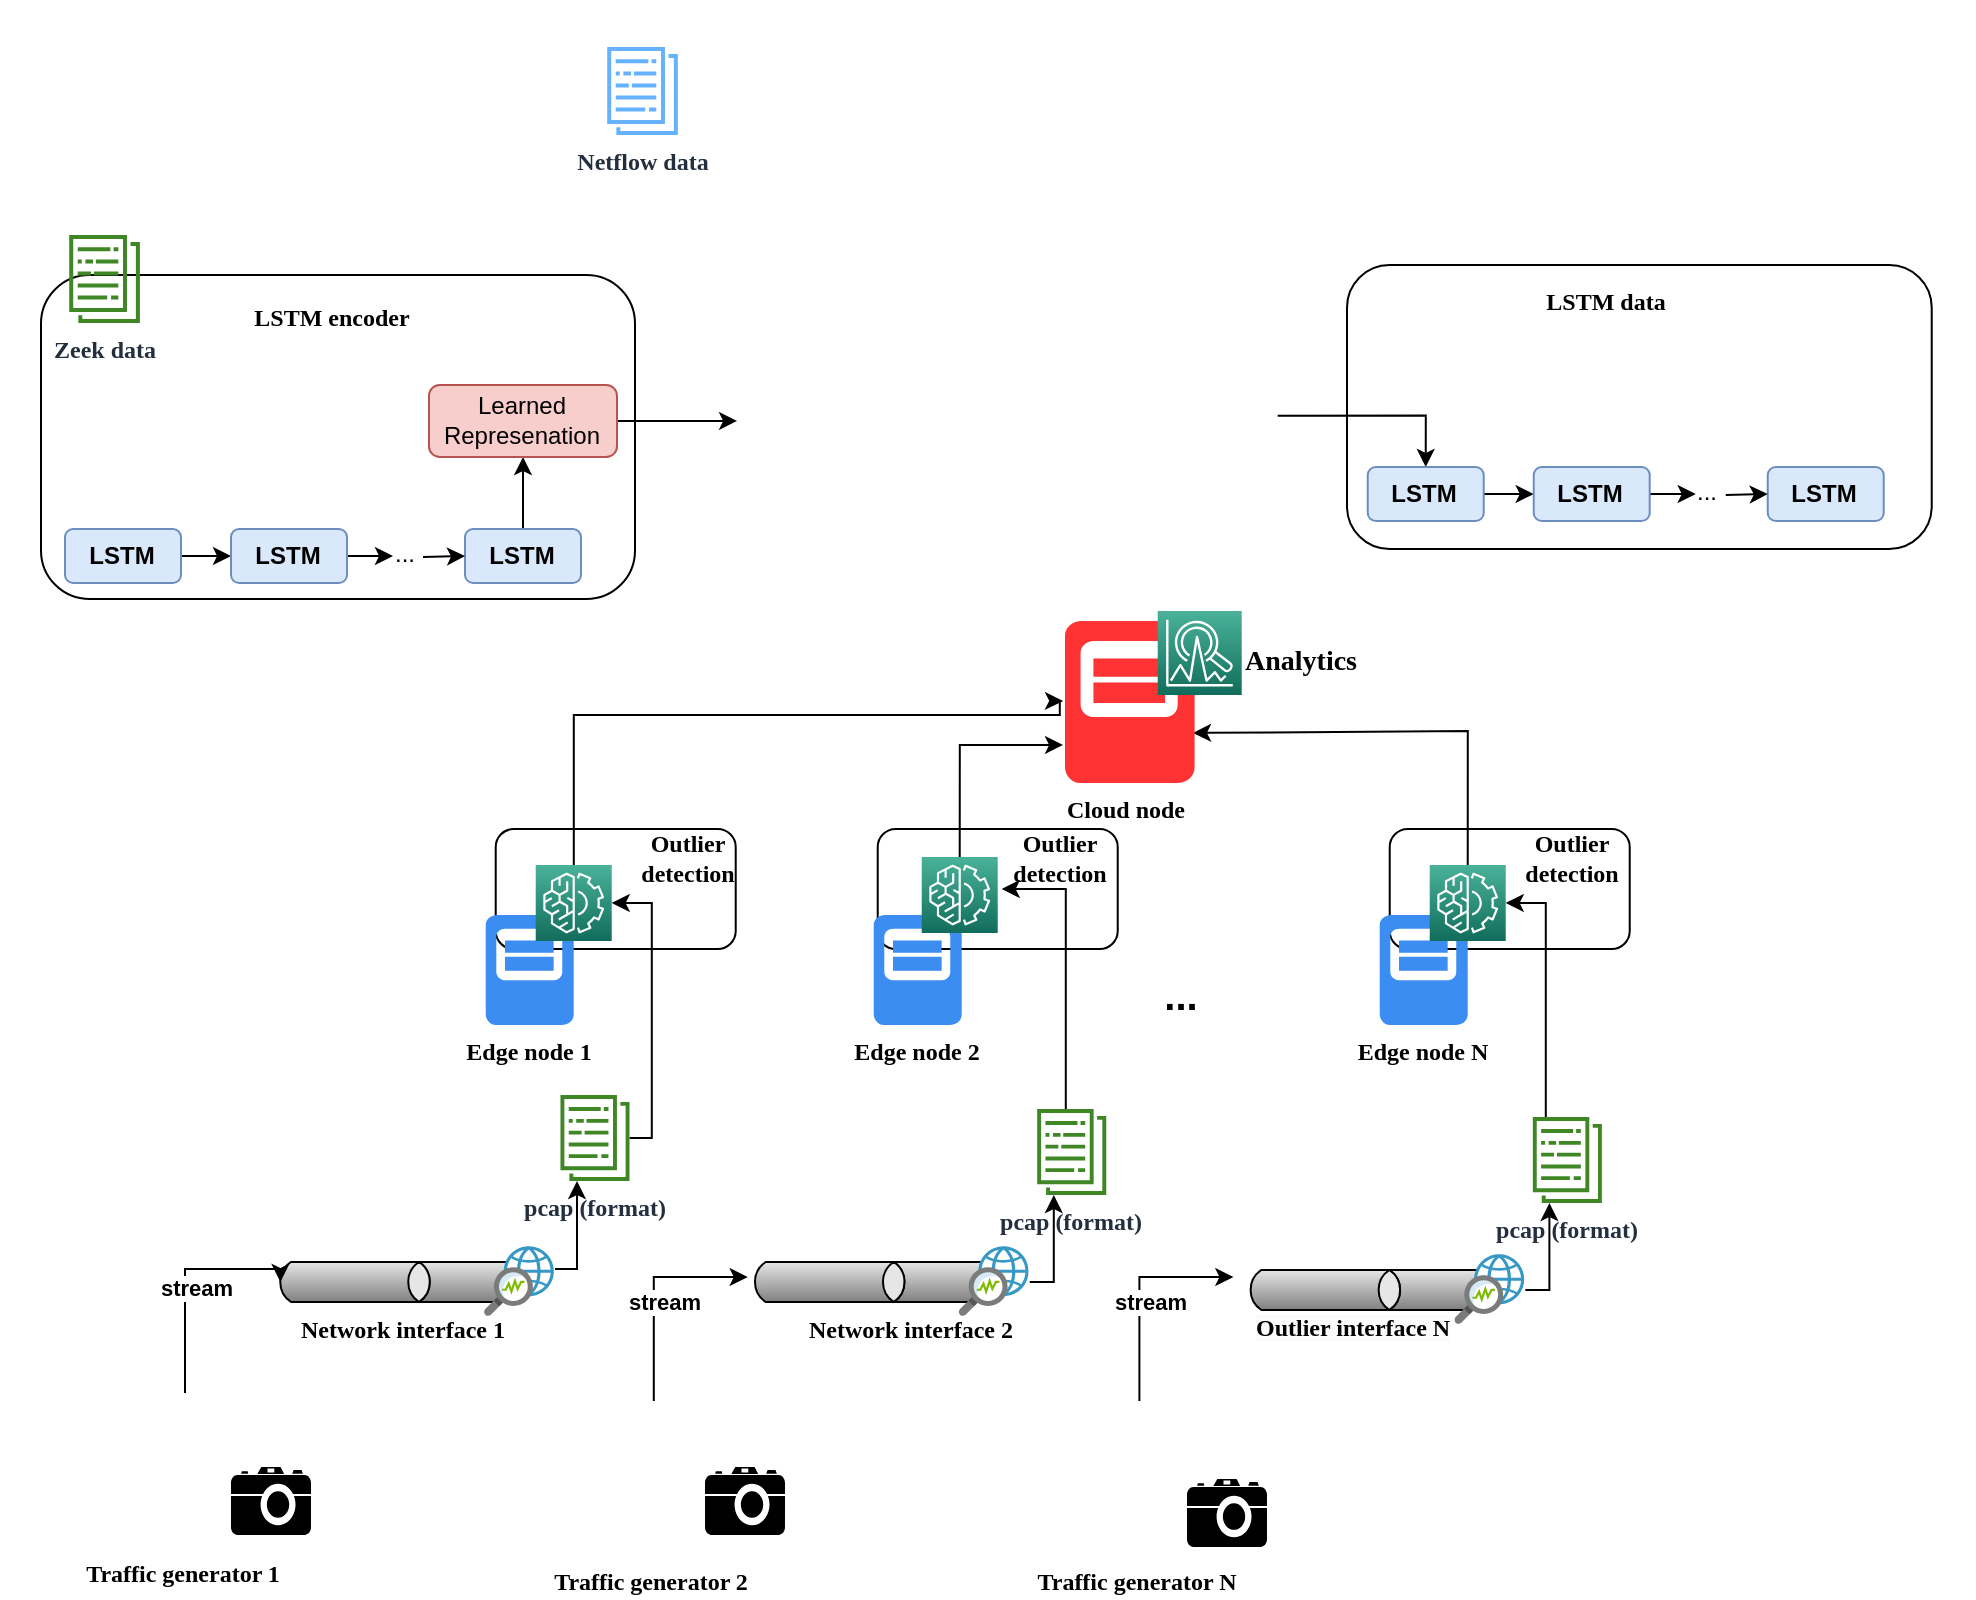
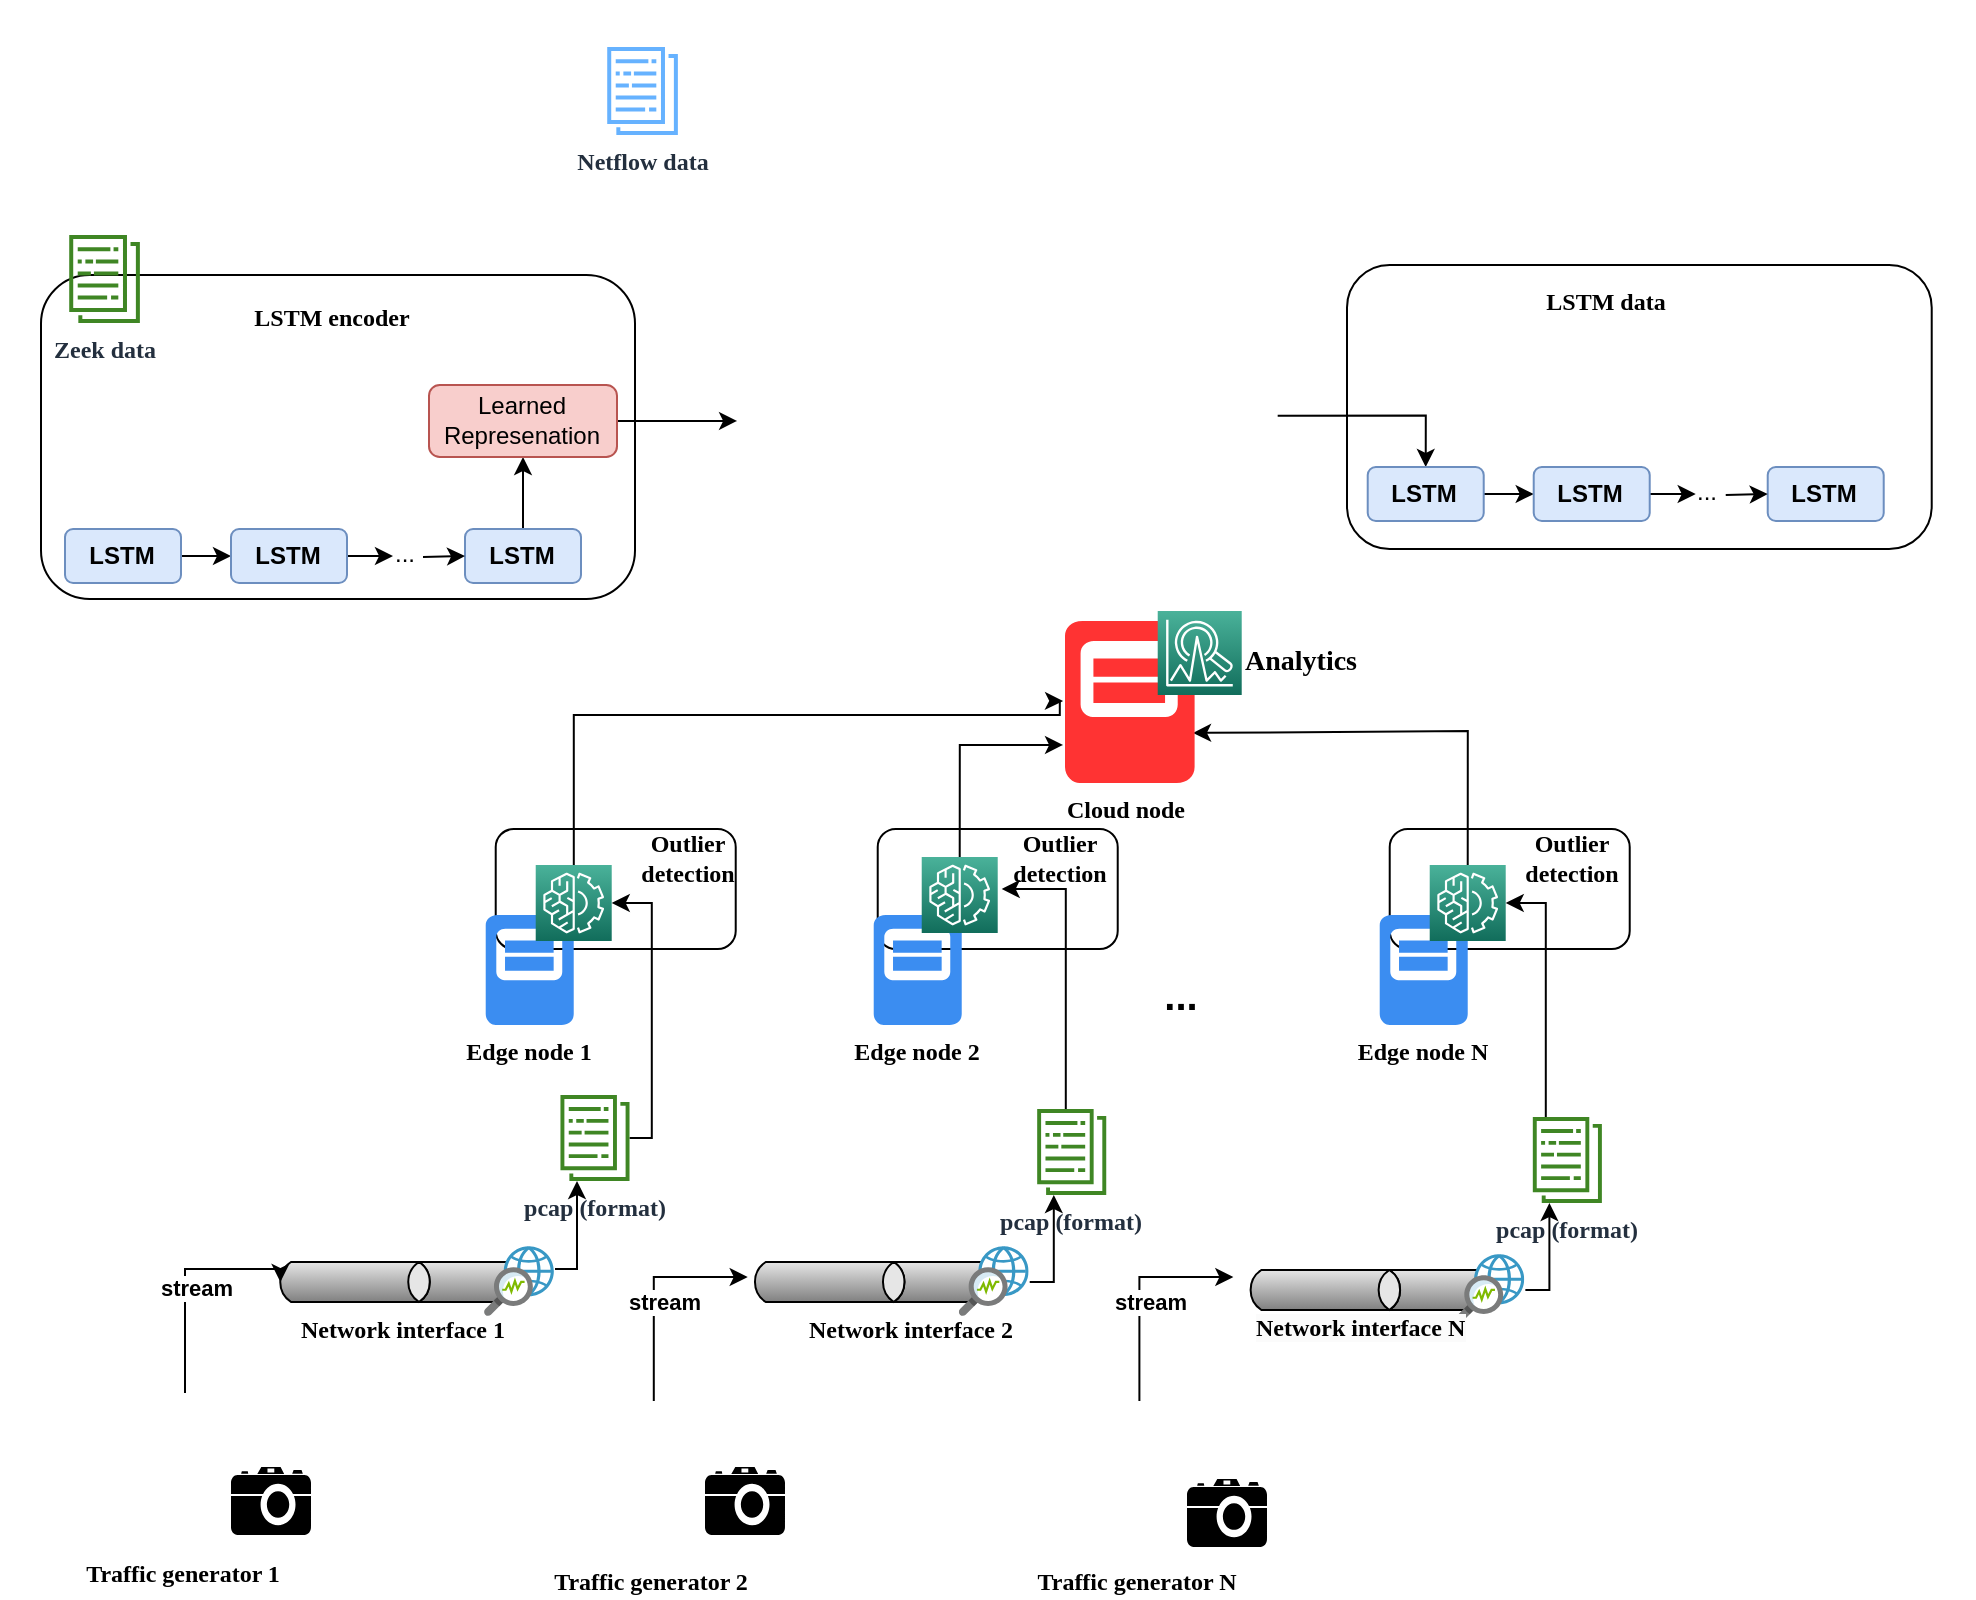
node "Outlier interface N": label "Outlier interface N" -> "Network interface N"
